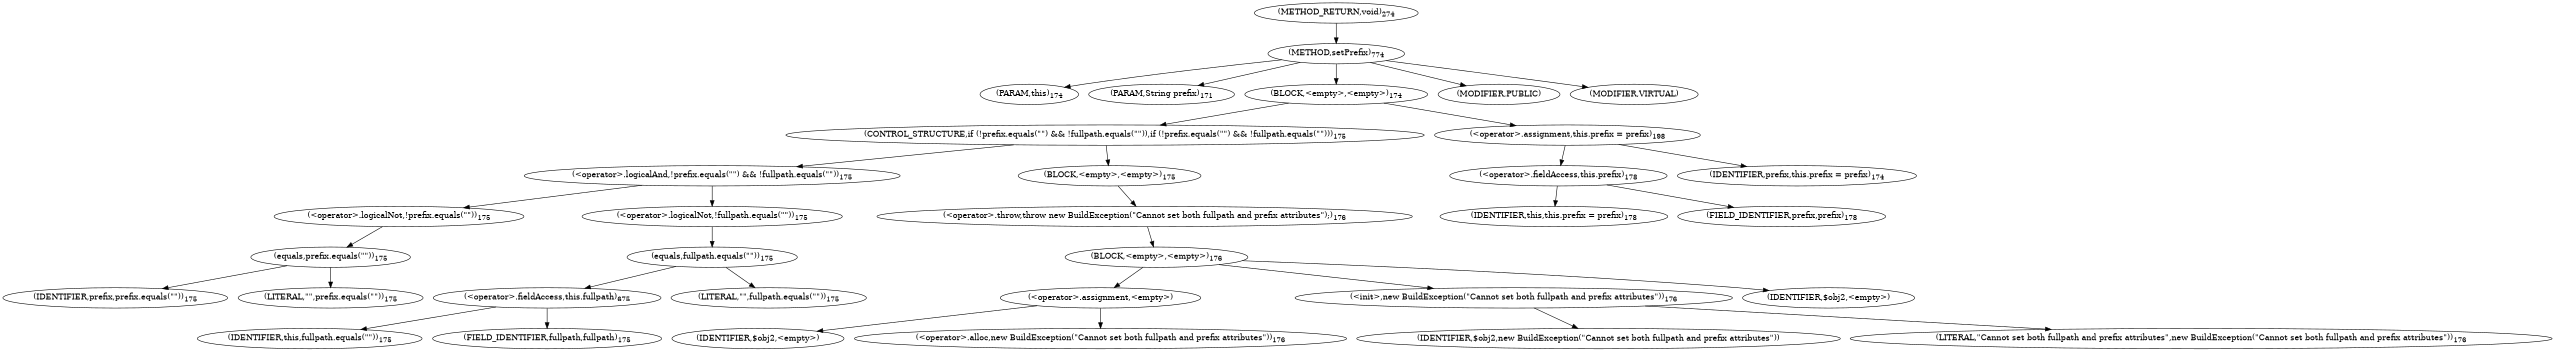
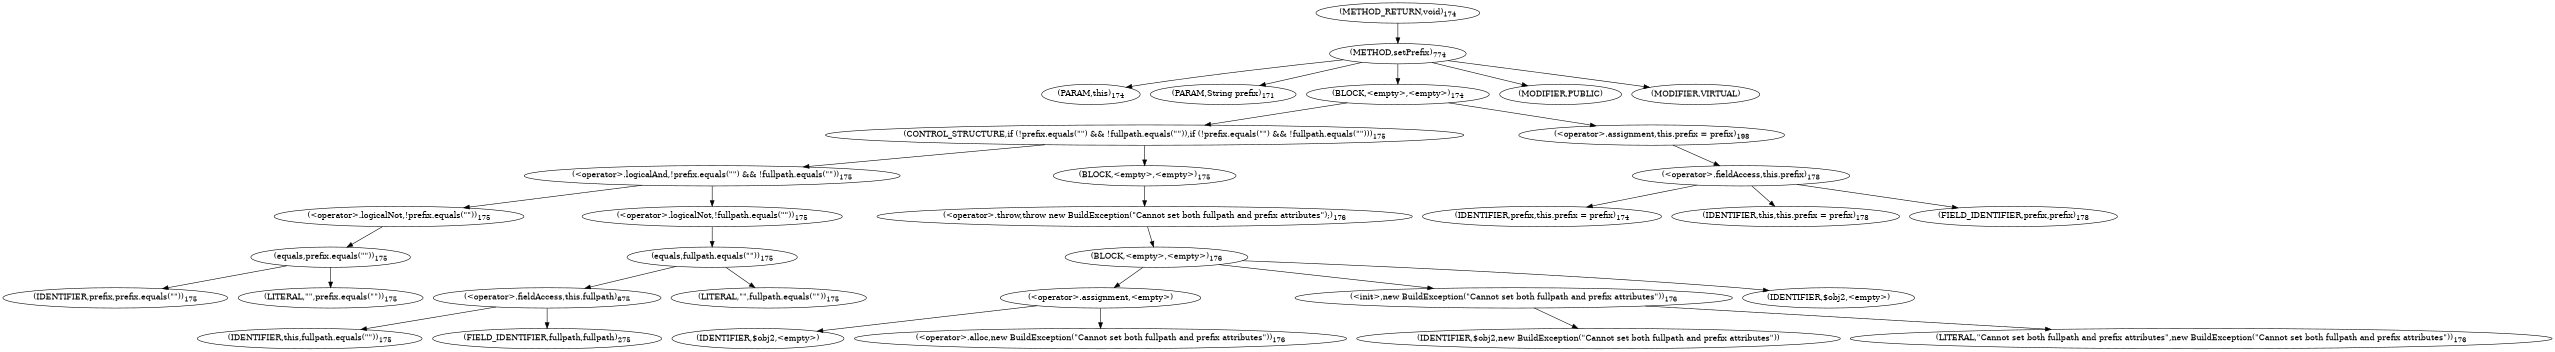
node "(METHOD_RETURN,void)": text "274" -> "174"
edge "(<operator>.assignment,this.prefix = prefix)" -> "(IDENTIFIER,prefix,this.prefix = prefix)": now "(<operator>.fieldAccess,this.prefix)" -> "(IDENTIFIER,prefix,this.prefix = prefix)"
node "(FIELD_IDENTIFIER,fullpath,fullpath)": text "175" -> "275"
